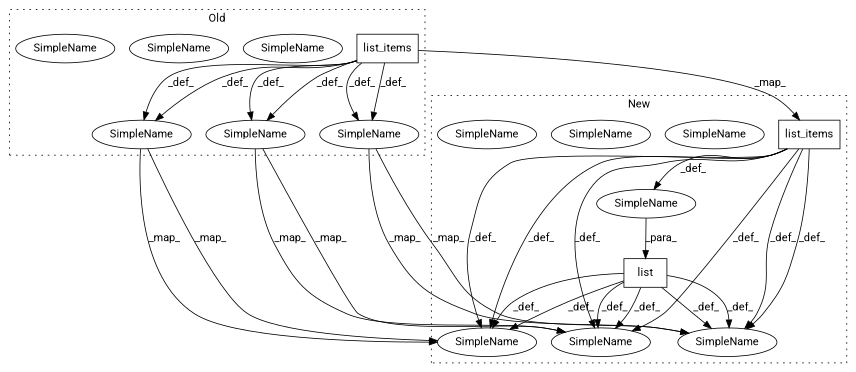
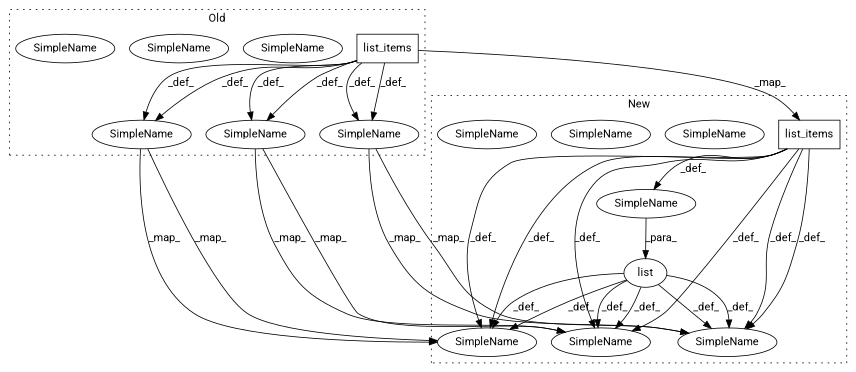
node "list": shape box -> ellipse
